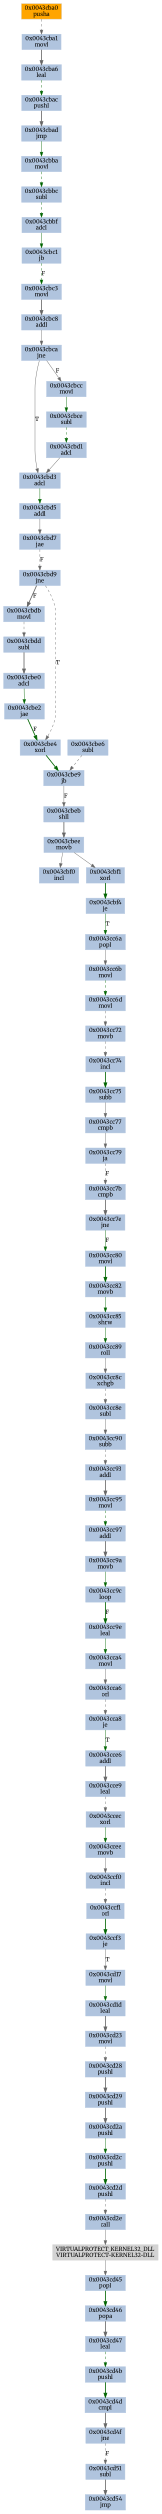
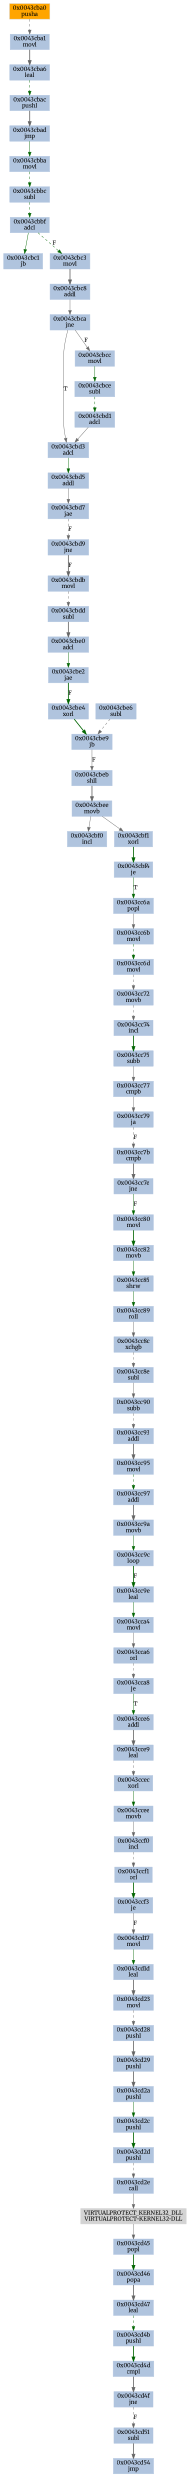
edge "0x0043cbc1 jb" -> "0x0043cbc3 movl": now "0x0043cbbf adcl" -> "0x0043cbc3 movl"
edge "0x0043cbd9 jne" -> "0x0043cbe4 xorl": removed, label "T"
edge "0x0043ccf3 je" -> "0x0043cd17 movl": label "T" -> "F"
